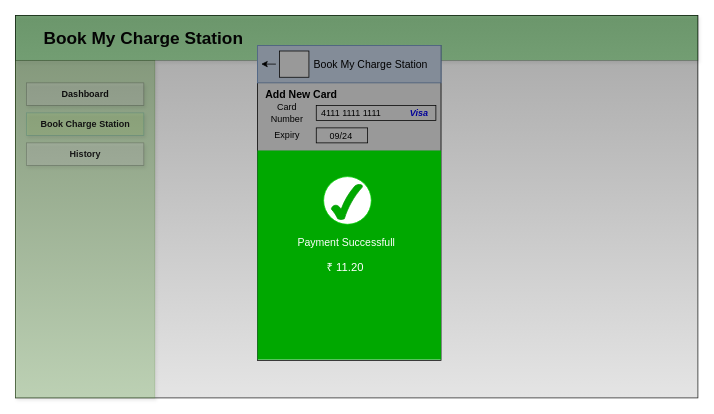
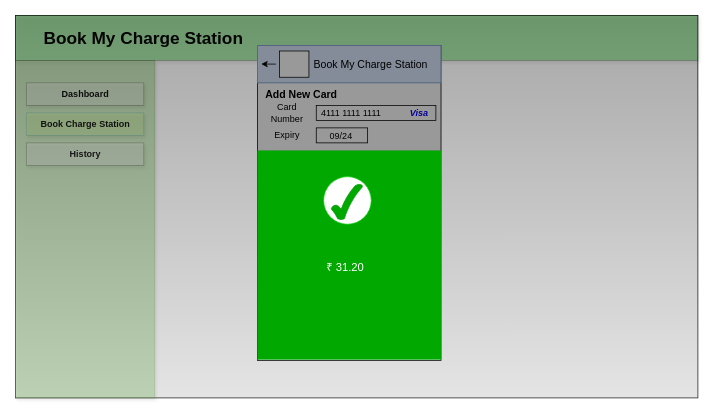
node "Payment Successfull": removed
node "₹ 11.20": label "₹ 11.20" -> "₹ 31.20"
